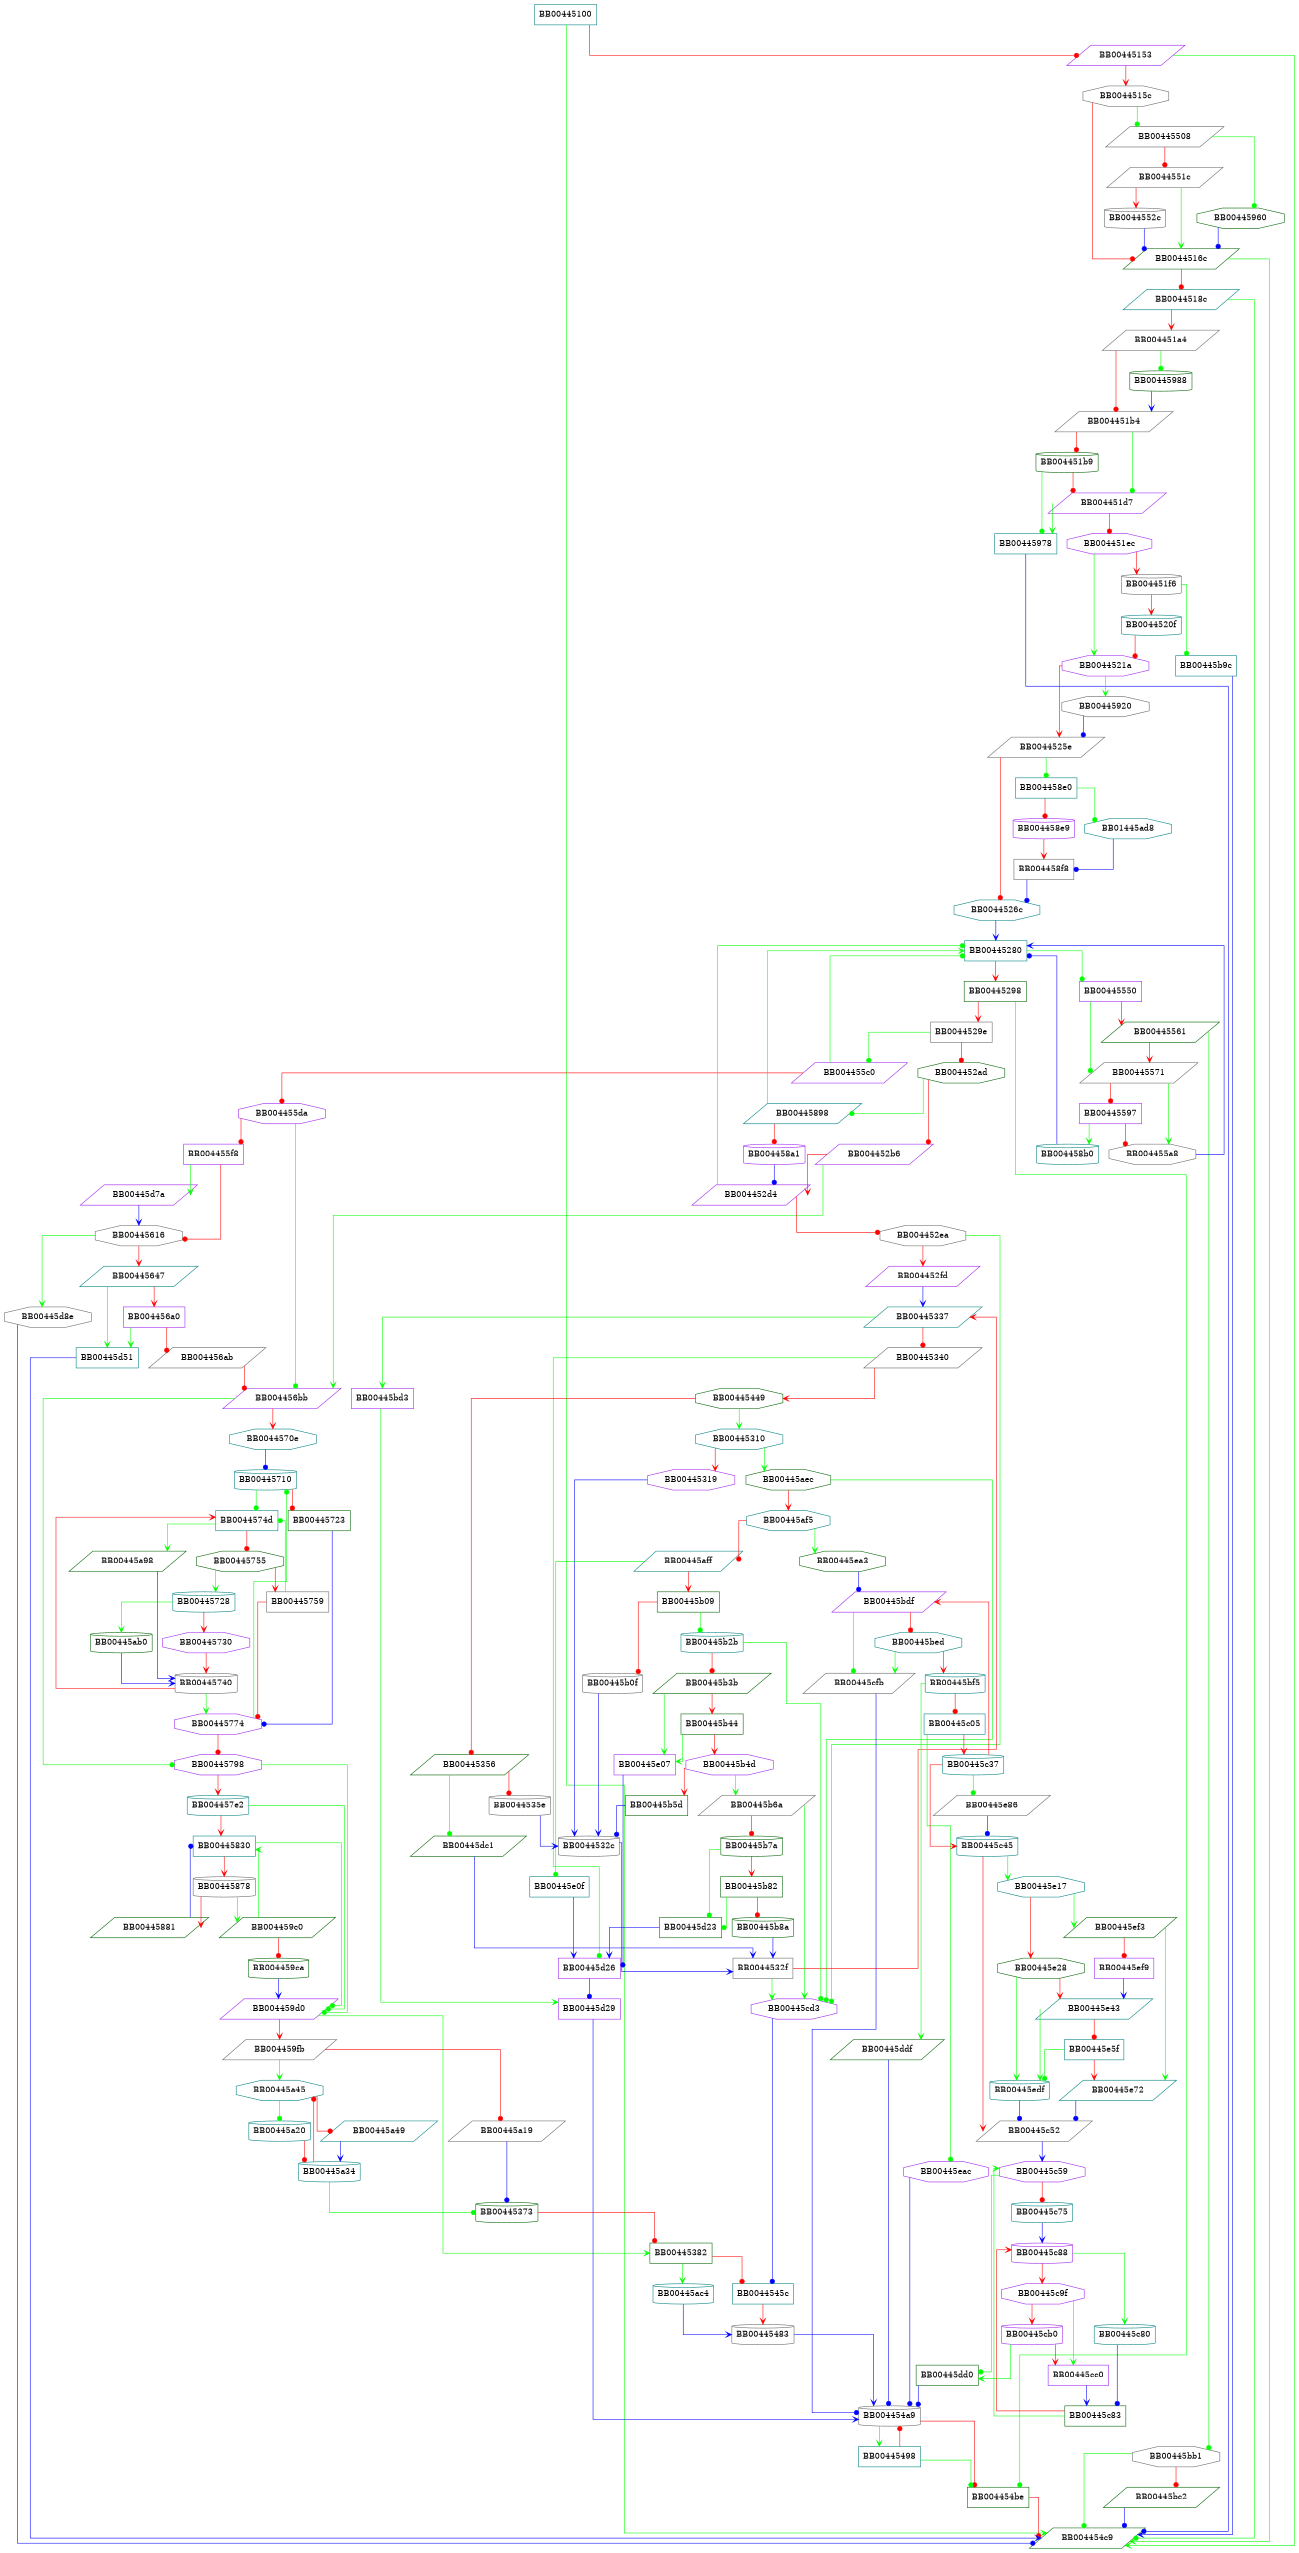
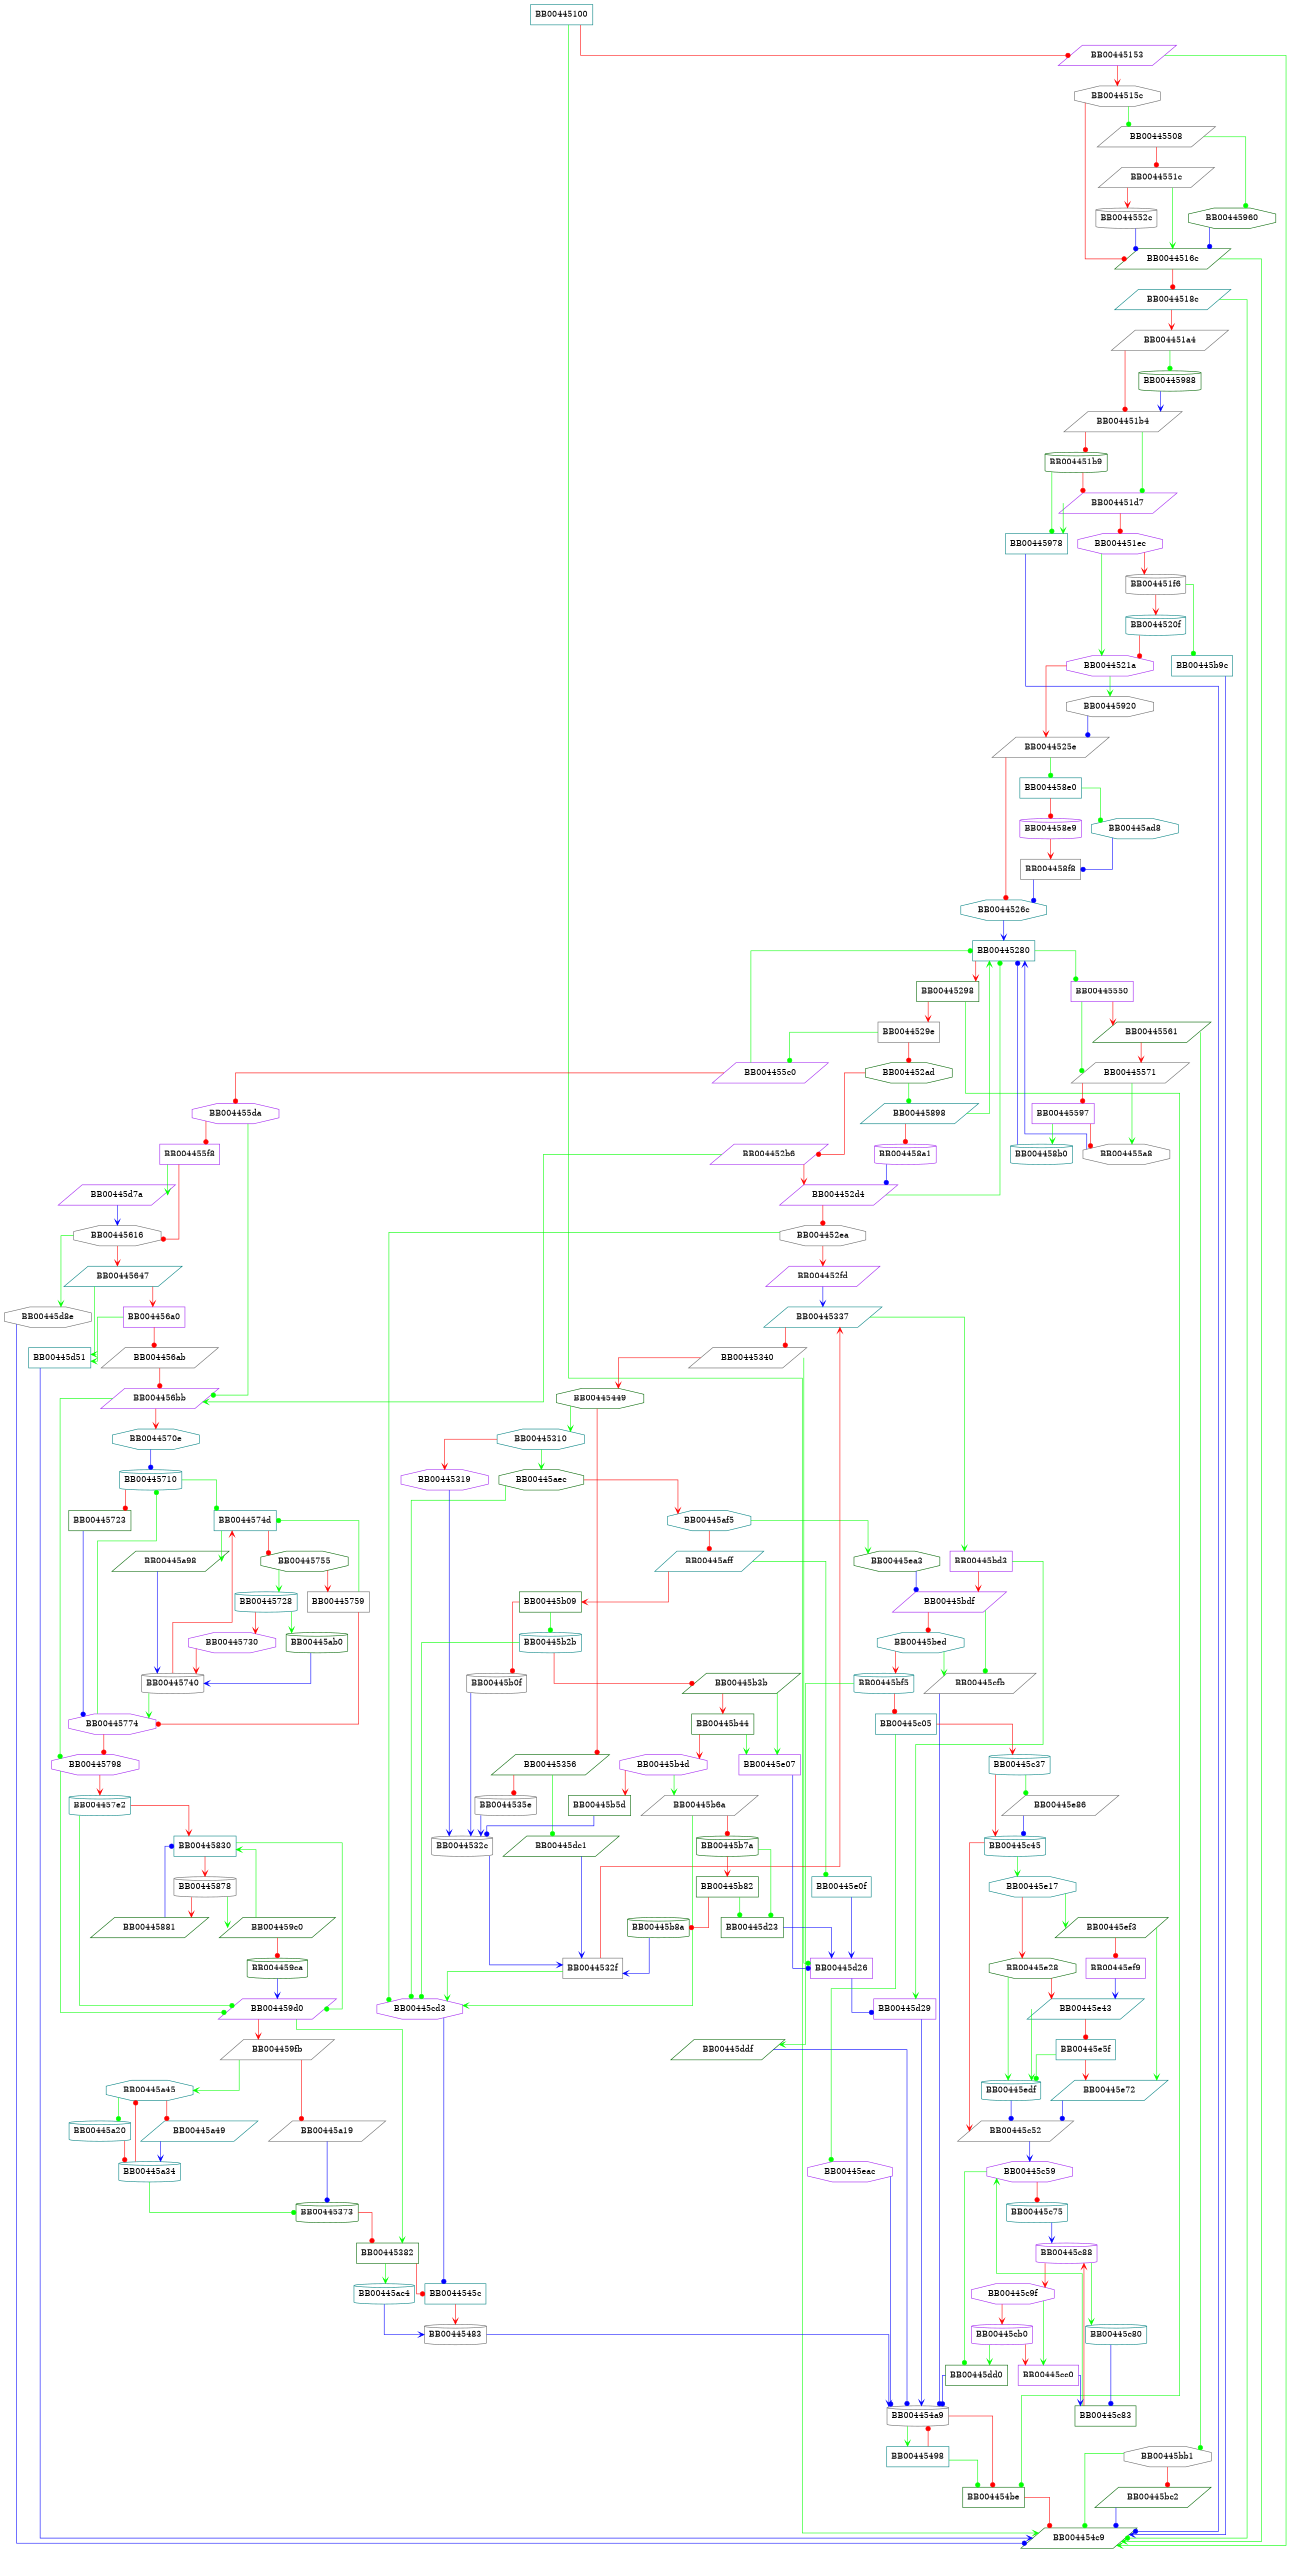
node "BB01445ad8": label "BB01445ad8" -> "BB00445ad8"
edge "BB00445c37" -> "BB00445bdf": now "BB00445bd3" -> "BB00445bdf"
